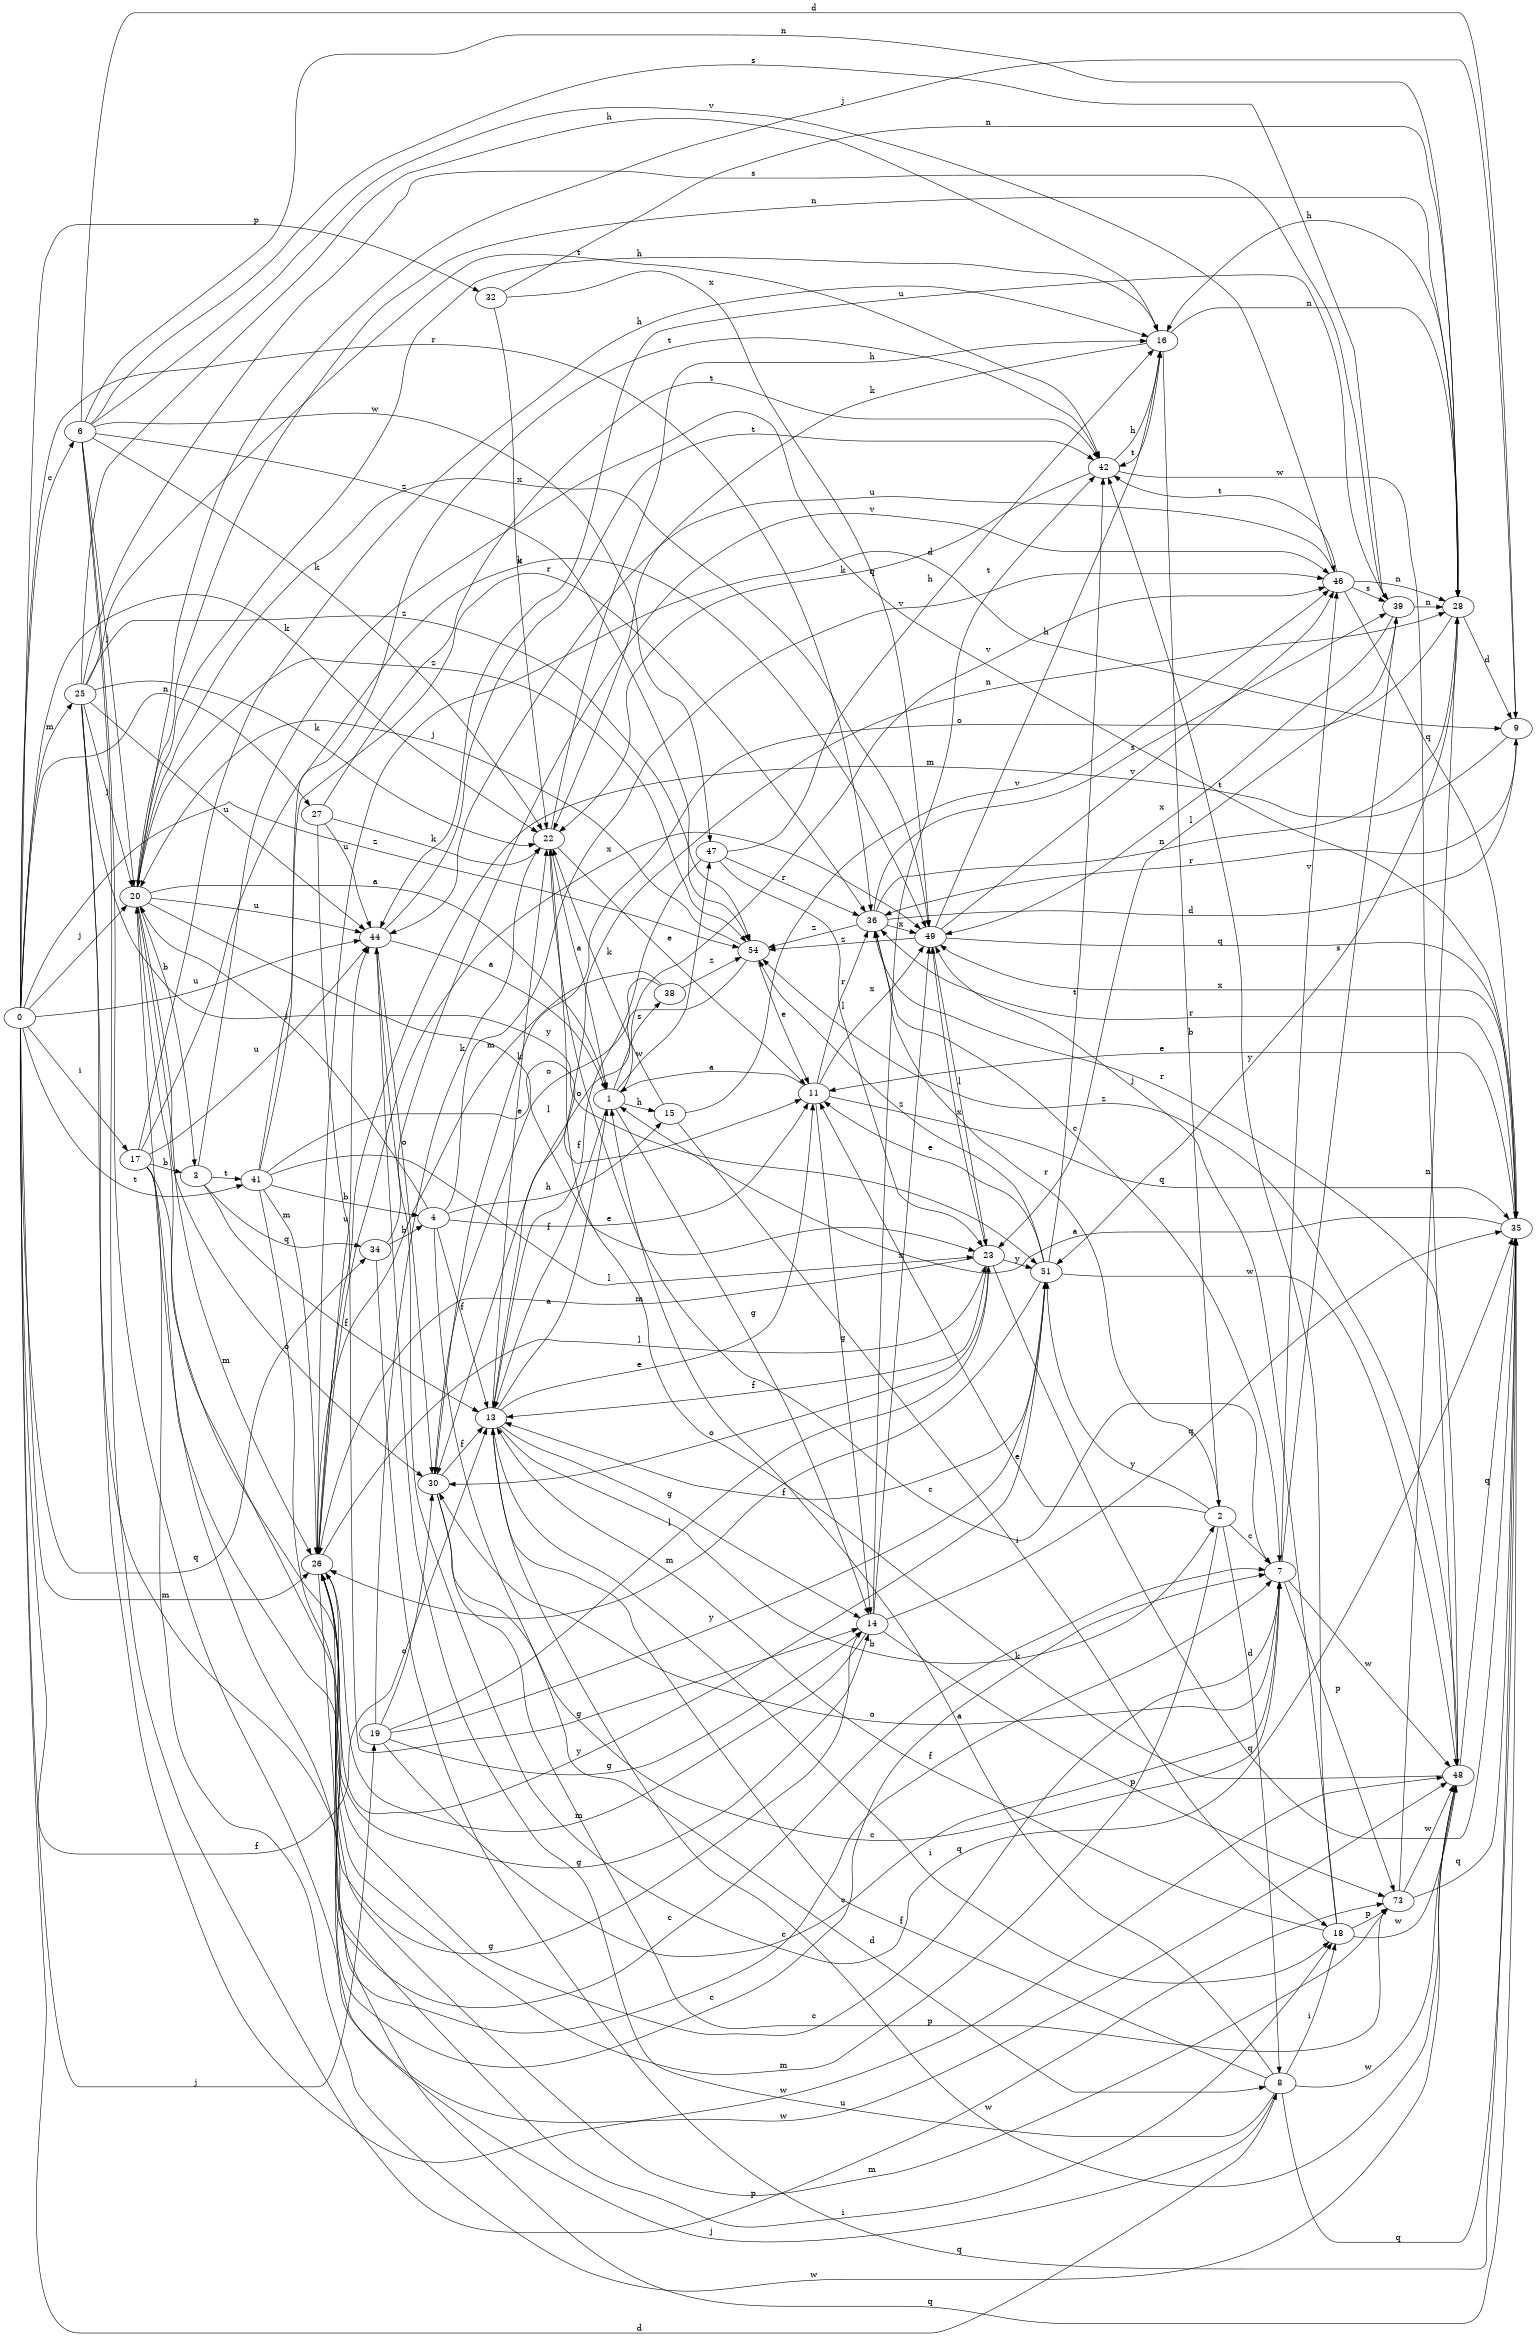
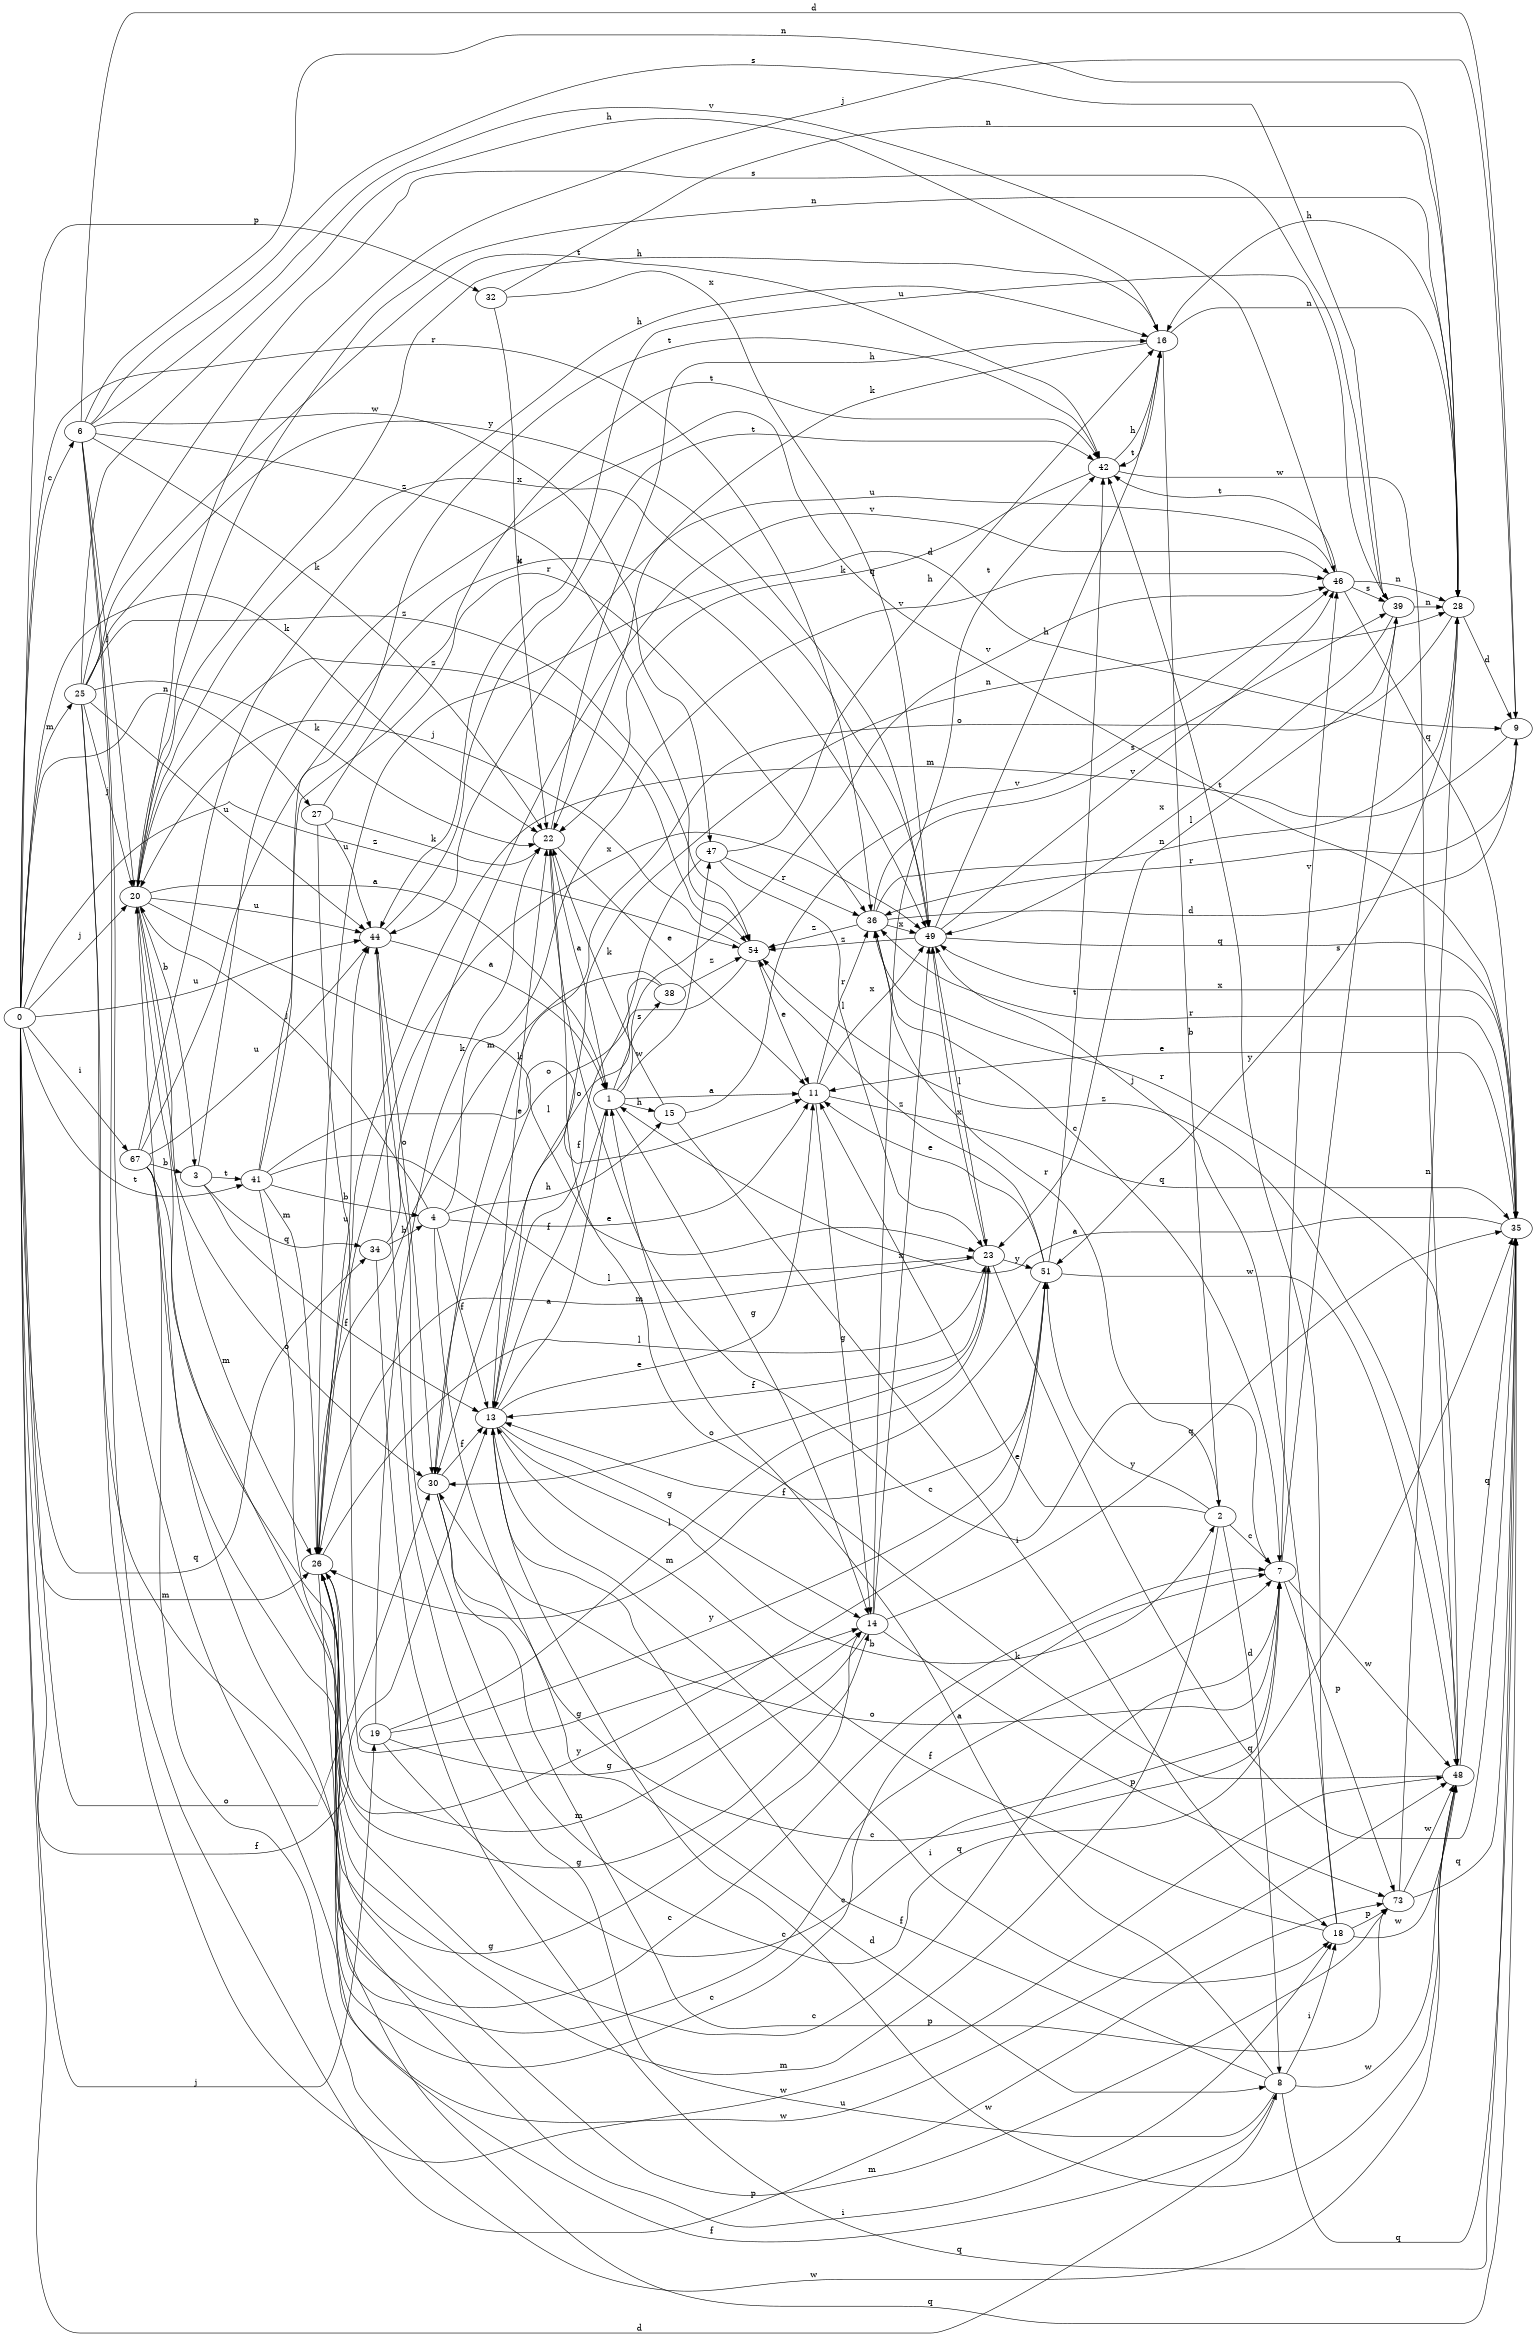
edge "25" -> "51": now "25" -> "49"
edge "11" -> "1": reversed
node "17": label "17" -> "67"
edge "19" -> "30": now "0" -> "30"
edge "8" -> "20": label "j" -> "f"
